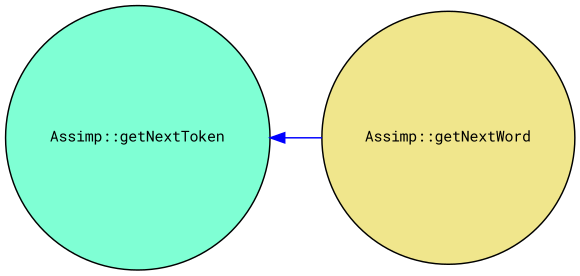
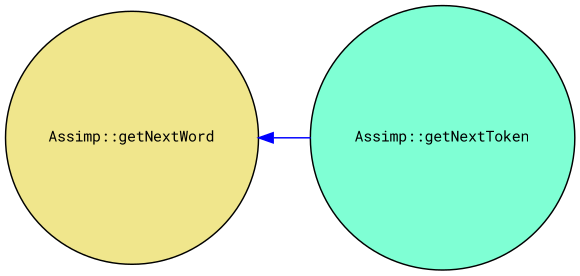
edge "Assimp::getNextWord" -> "Assimp::getNextToken": reversed
